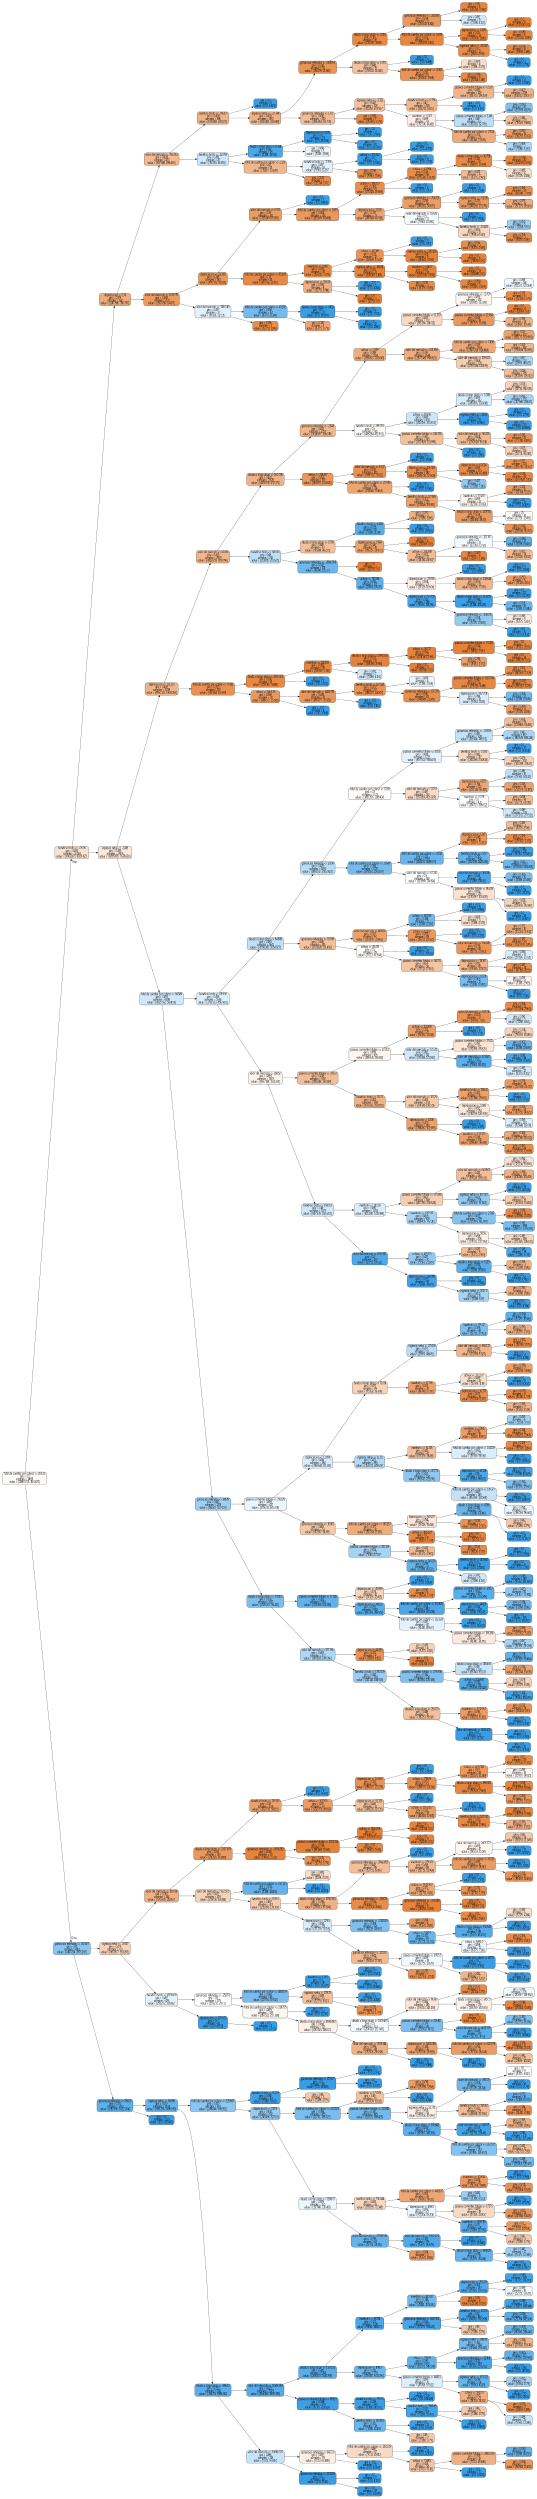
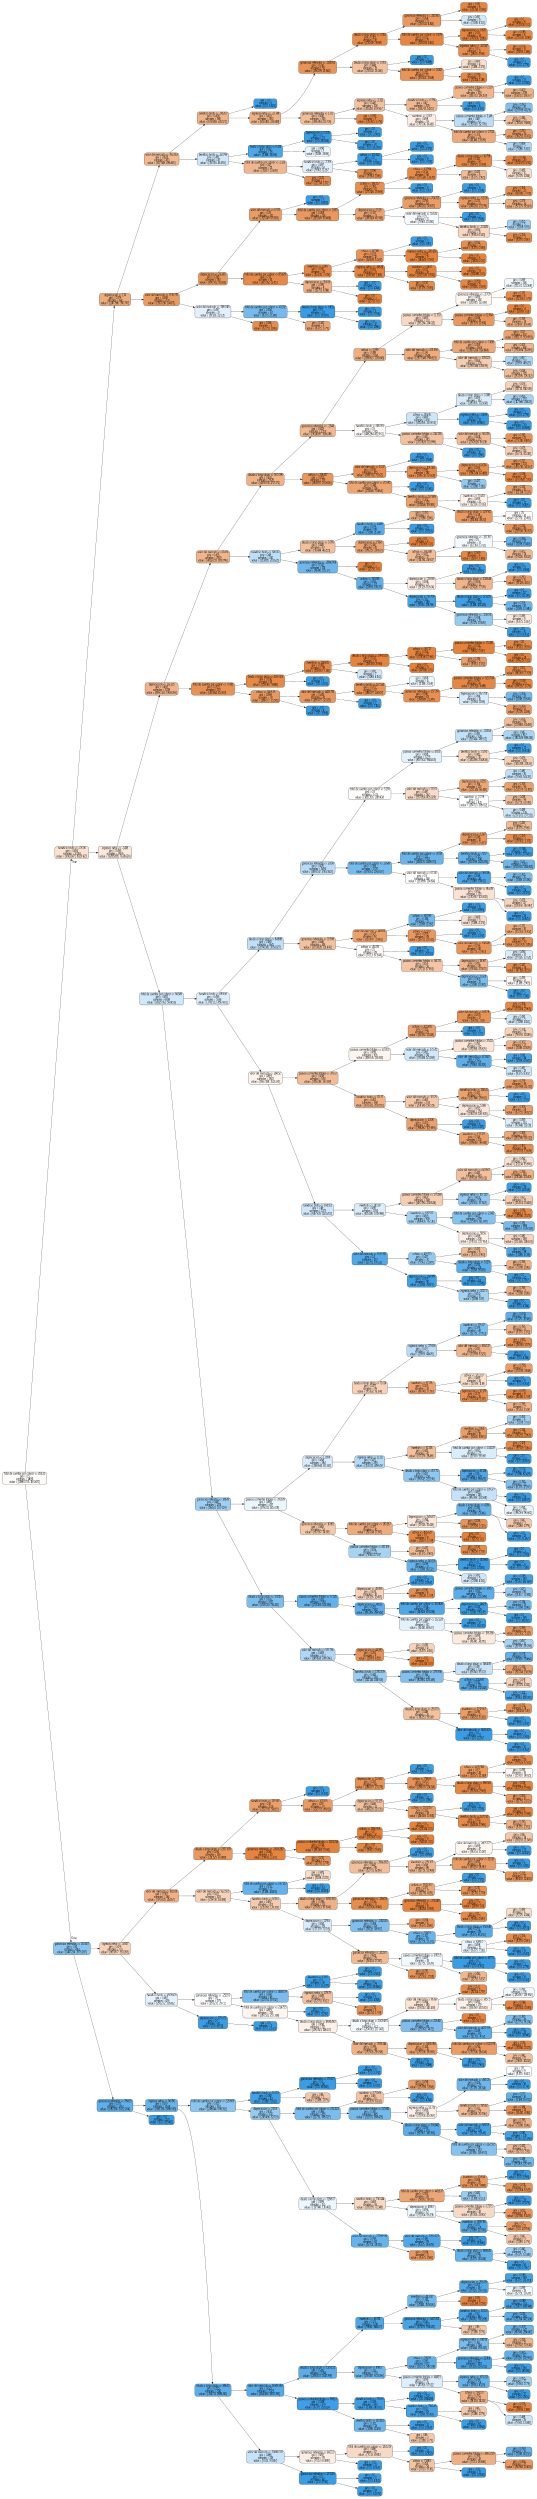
node "gini = 0.307 samples = 13 value = [3.188, 13.639]": fillcolor #67b4eb -> #efb185
